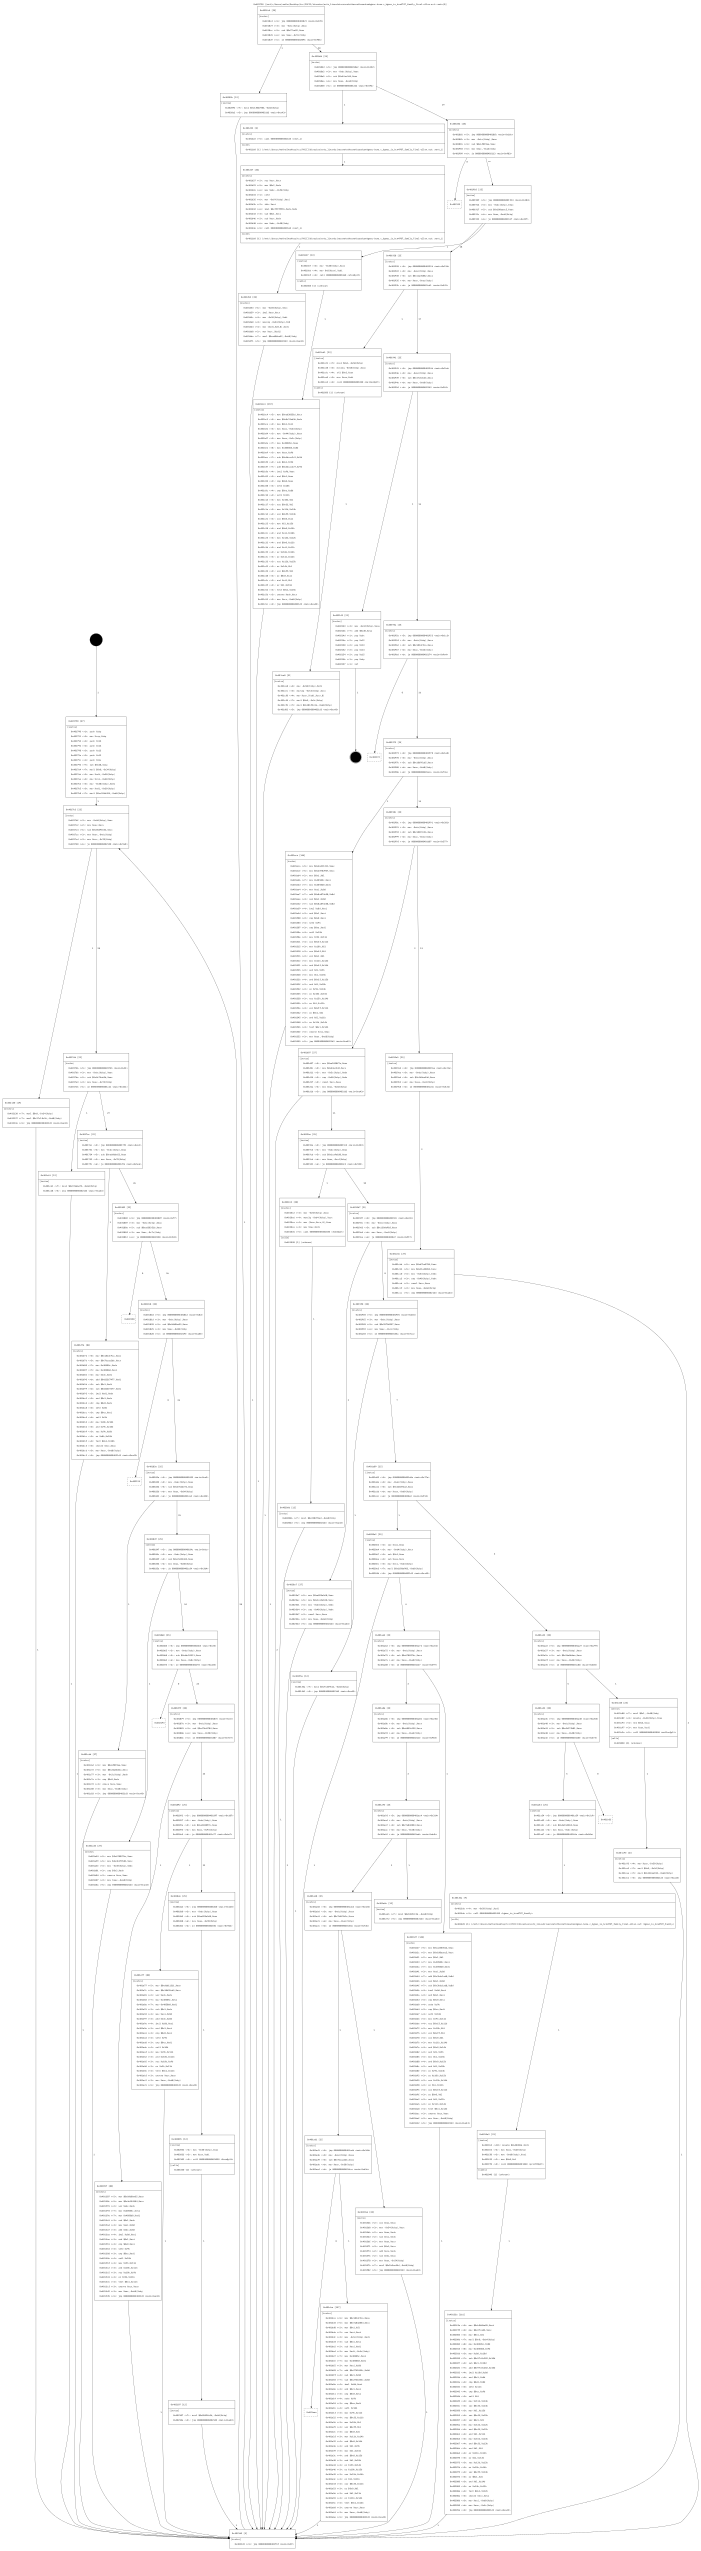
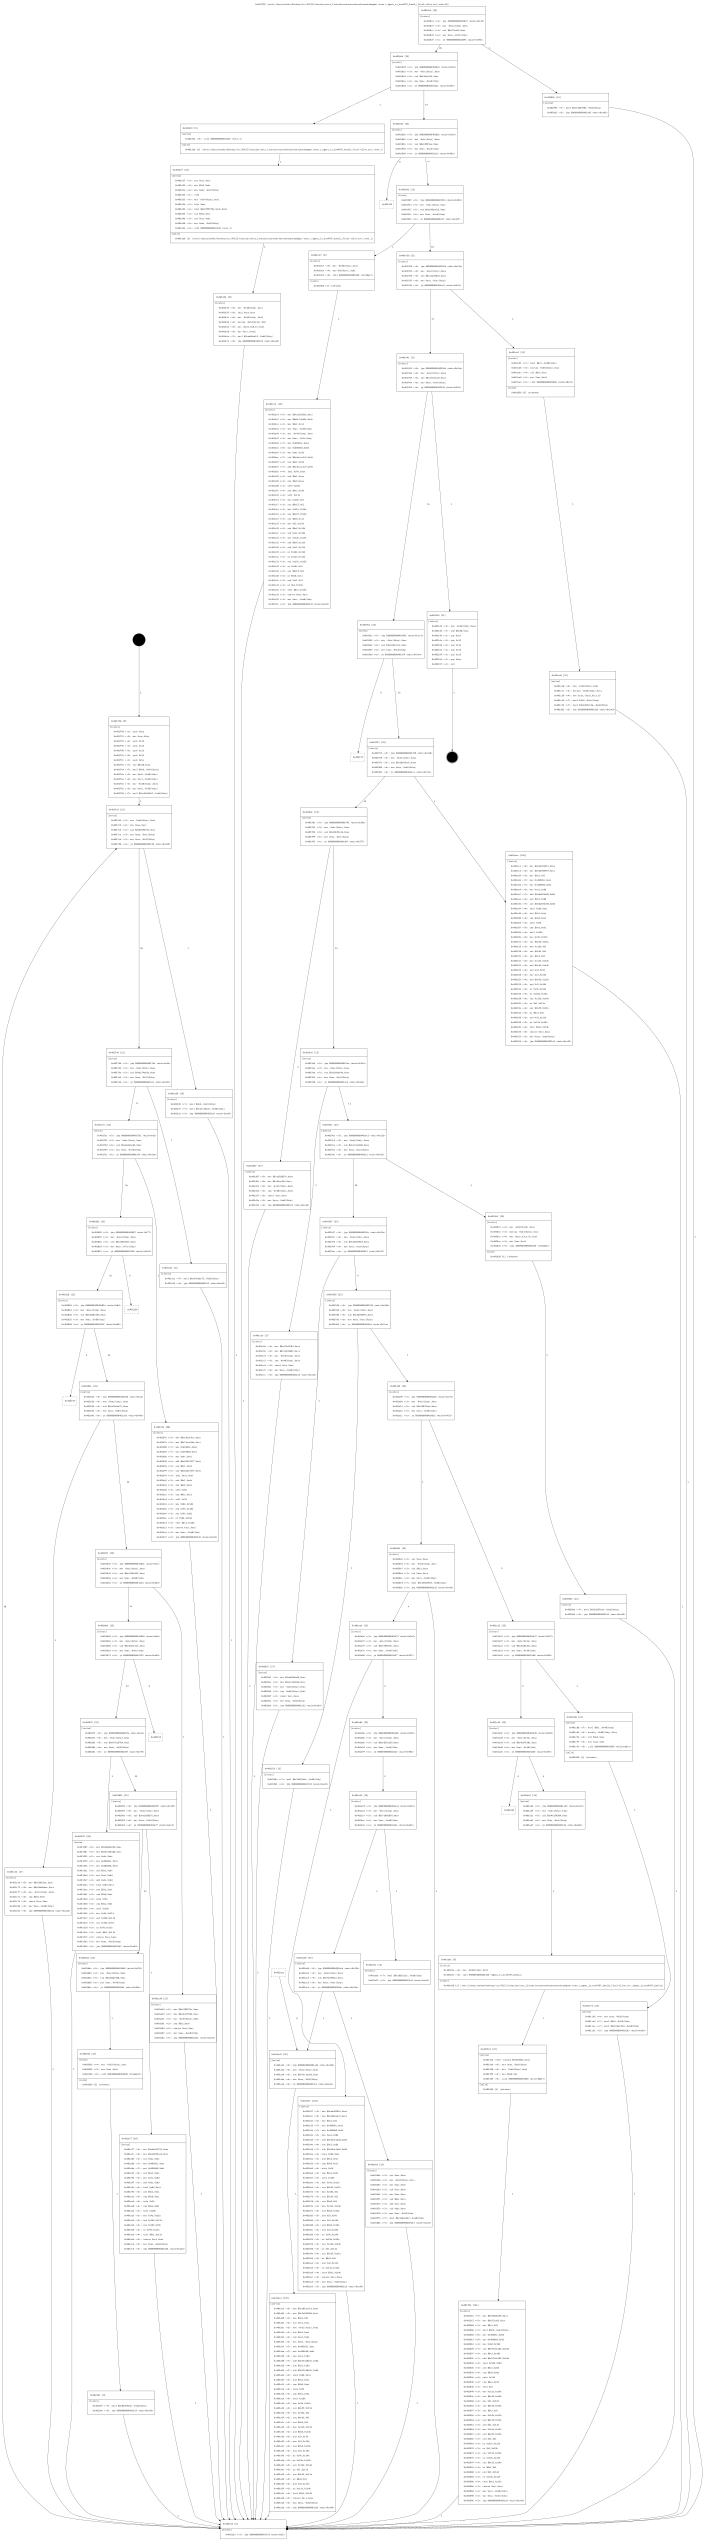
edge "0x401d07 [27]" -> "0x4019be [25]": now "0x4019a5 [25]" -> "0x4019be [25]"
edge "0x401ad1 [25]" -> "0x401aea": reversed
